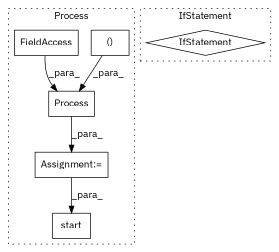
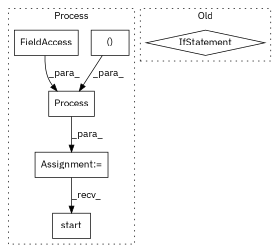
cluster "IfStatement": label "IfStatement" -> "Old"
edge "Assignment:=" -> "start": label "_para_" -> "_recv_"
